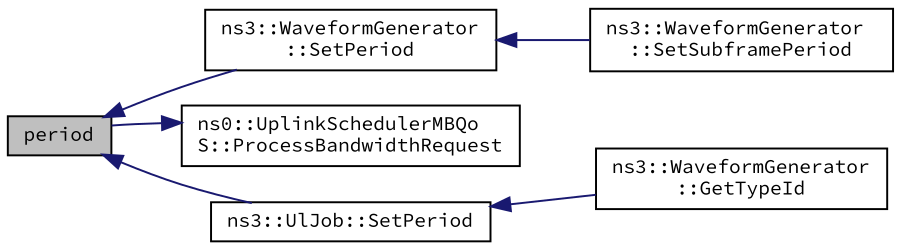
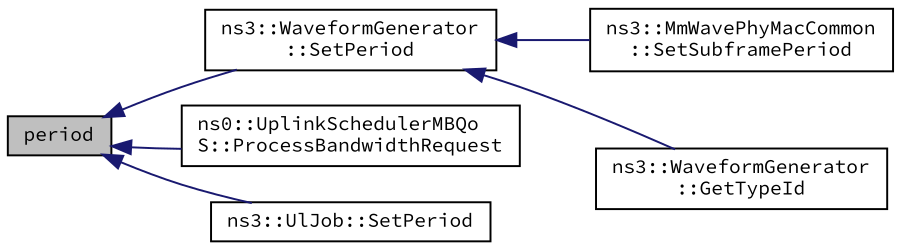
node "ns3::WaveformGenerator ::SetSubframePeriod": label "ns3::WaveformGenerator ::SetSubframePeriod" -> "ns3::MmWavePhyMacCommon ::SetSubframePeriod"
edge "period" -> "ns0::UplinkSchedulerMBQo S::ProcessBandwidthRequest": reversed
edge "ns3::WaveformGenerator ::GetTypeId" -> "ns3::UlJob::SetPeriod": now "ns3::WaveformGenerator ::GetTypeId" -> "ns3::WaveformGenerator ::SetPeriod"
